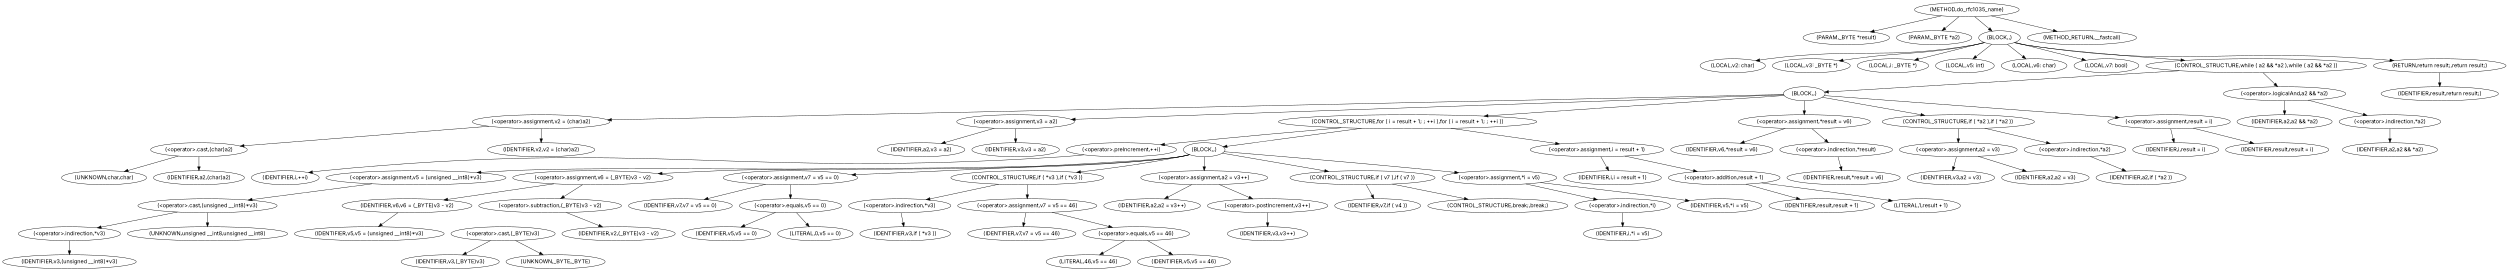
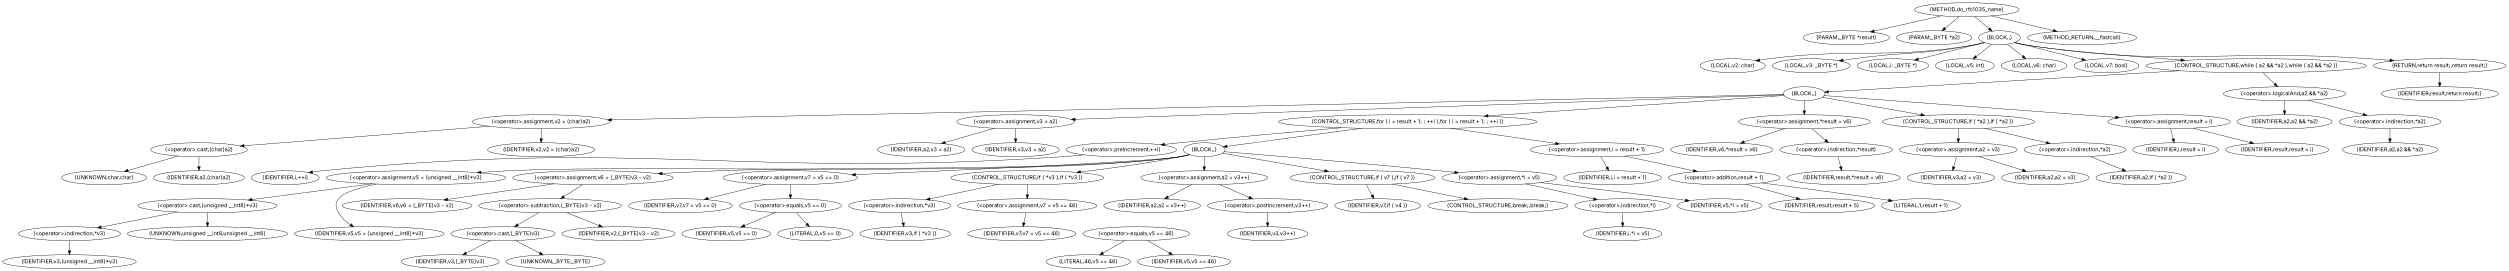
node "(IDENTIFIER,result,result + 1)": label "(IDENTIFIER,result,result + 1)" -> "(IDENTIFIER,result,result + 5)"
edge "(IDENTIFIER,v6,v6 = (_BYTE)v3 - v2)" -> "(IDENTIFIER,v5,v5 = (unsigned __int8)*v3)": now "(<operator>.assignment,v5 = (unsigned __int8)*v3)" -> "(IDENTIFIER,v5,v5 = (unsigned __int8)*v3)"
edge "(<operator>.subtraction,(_BYTE)v3 - v2)" -> "(<operator>.cast,(_BYTE)v3)": added
edge "(<operator>.assignment,v7 = v5 == 46)" -> "(<operator>.equals,v5 == 46)": removed
